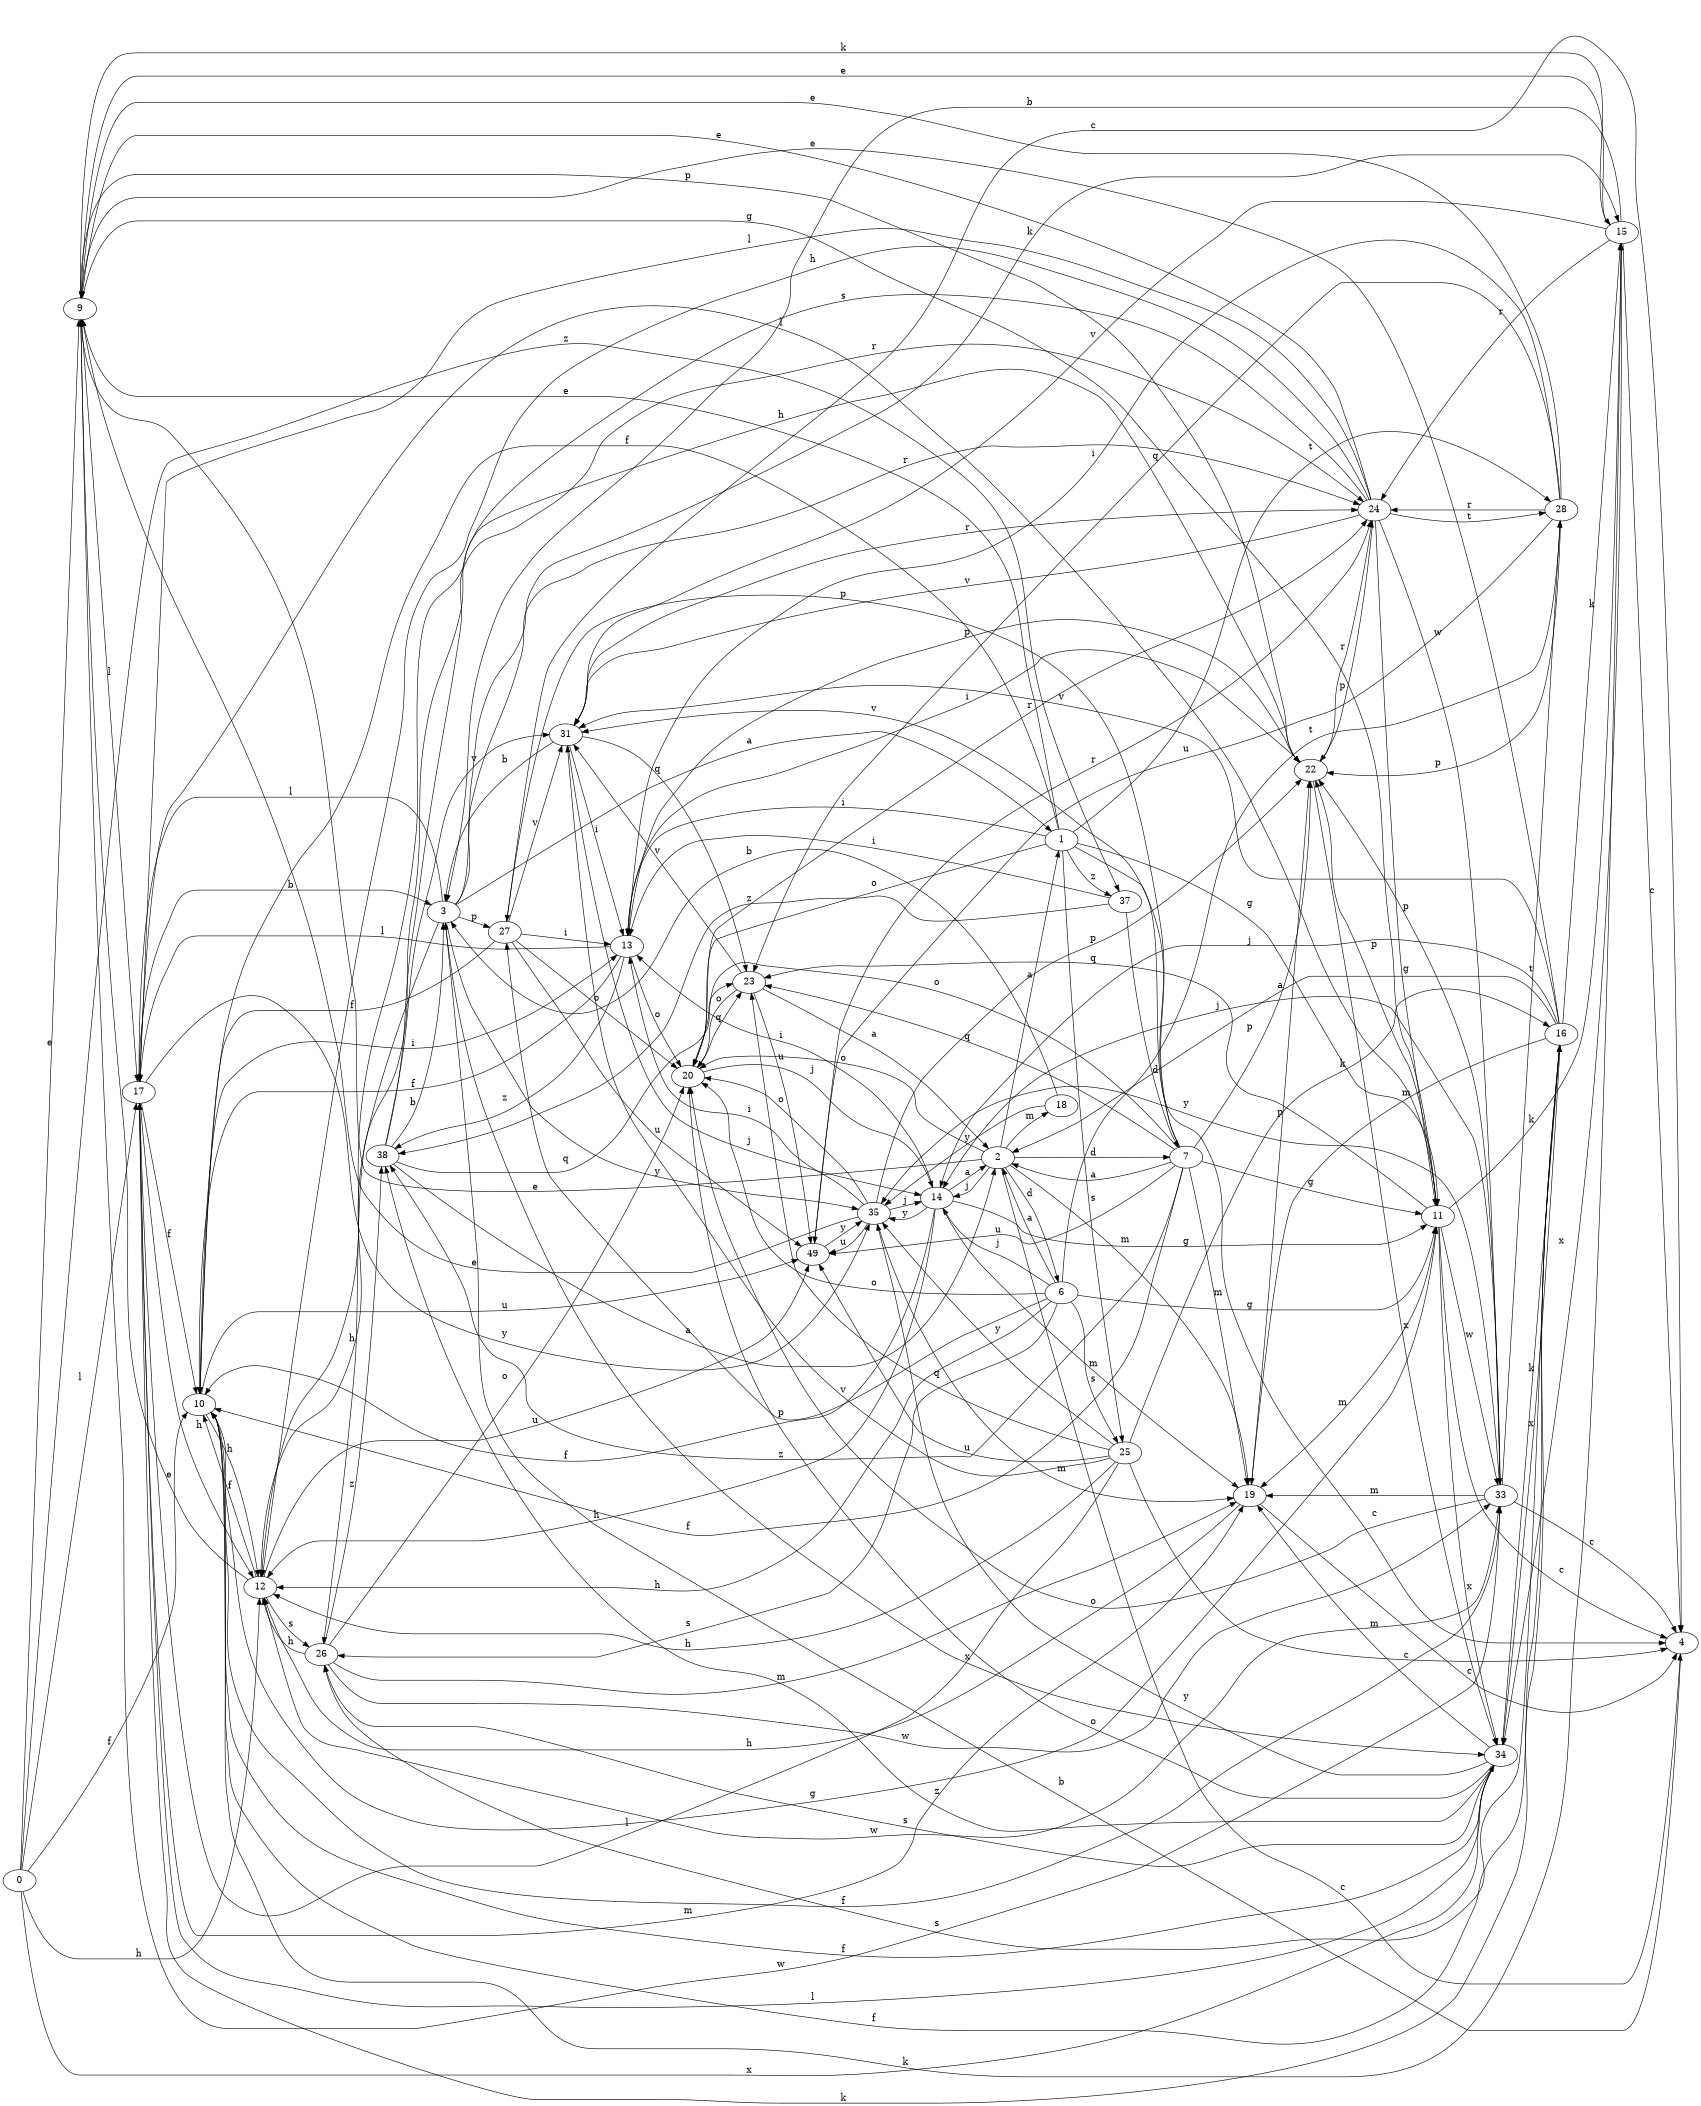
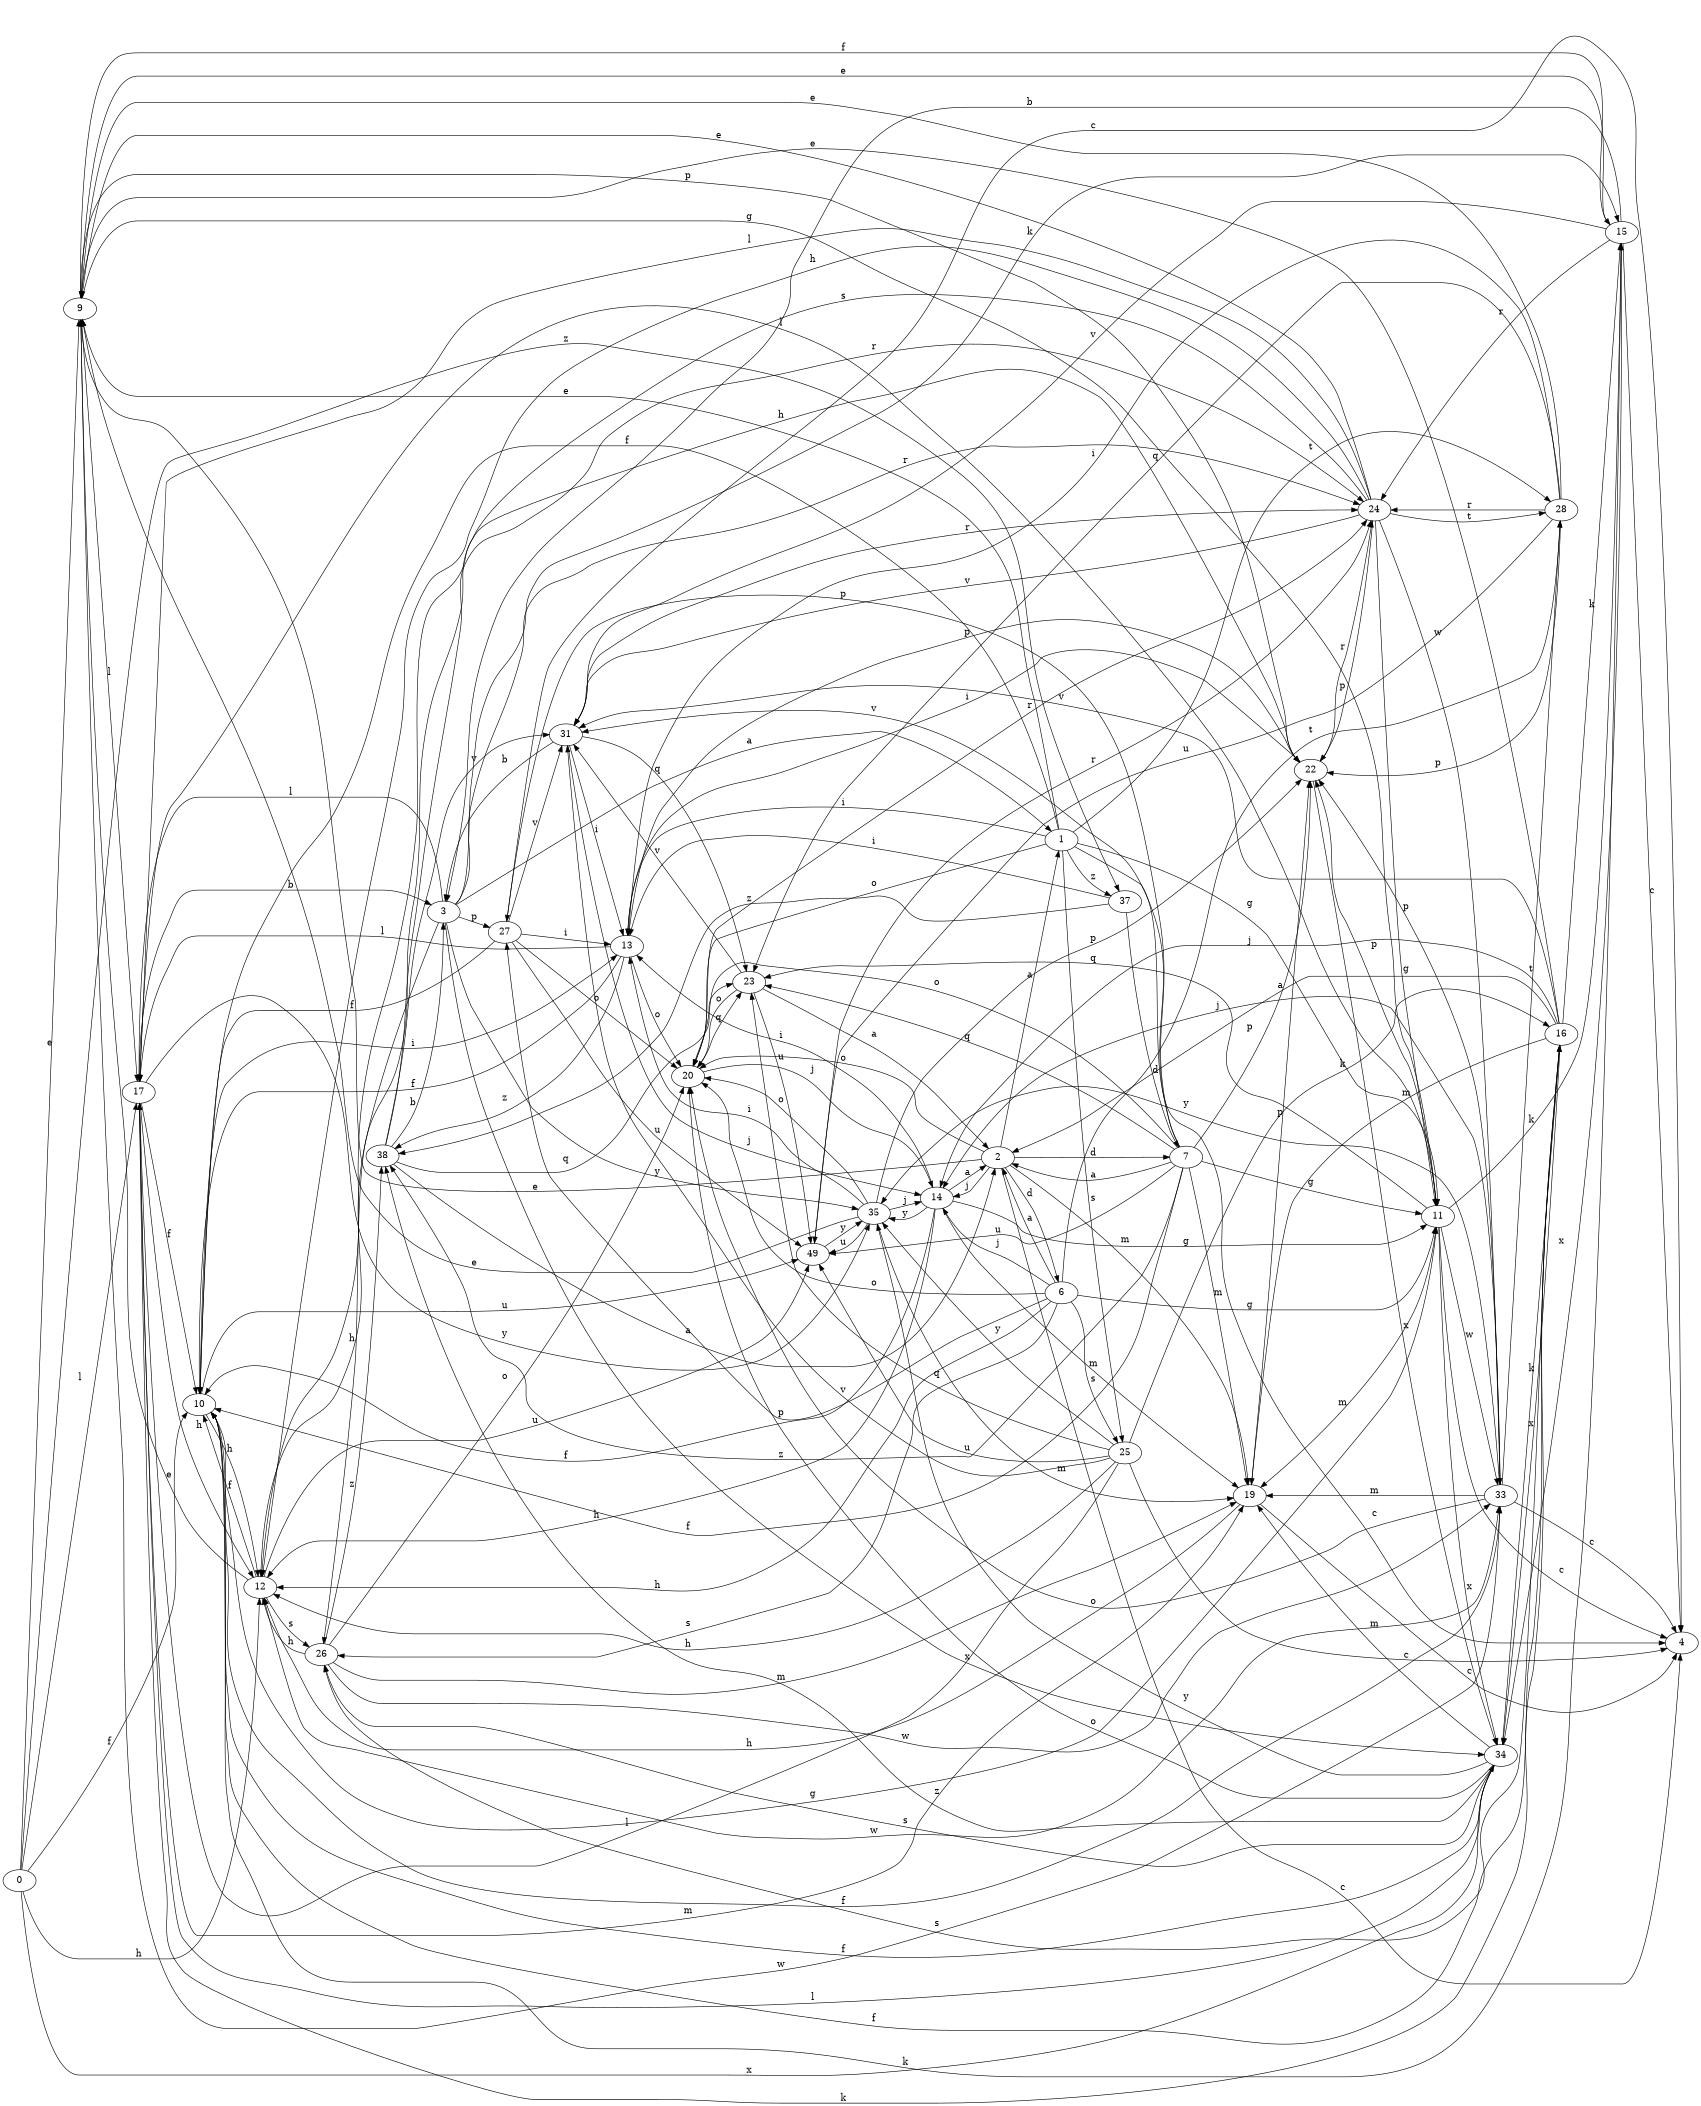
edge "9" -> "15": label "k" -> "f"
node "18": removed
edge "4" -> "3": removed, label "b"
